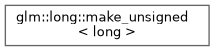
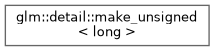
node "glm::long::make_unsigned < long >": label "glm::long::make_unsigned < long >" -> "glm::detail::make_unsigned < long >"
